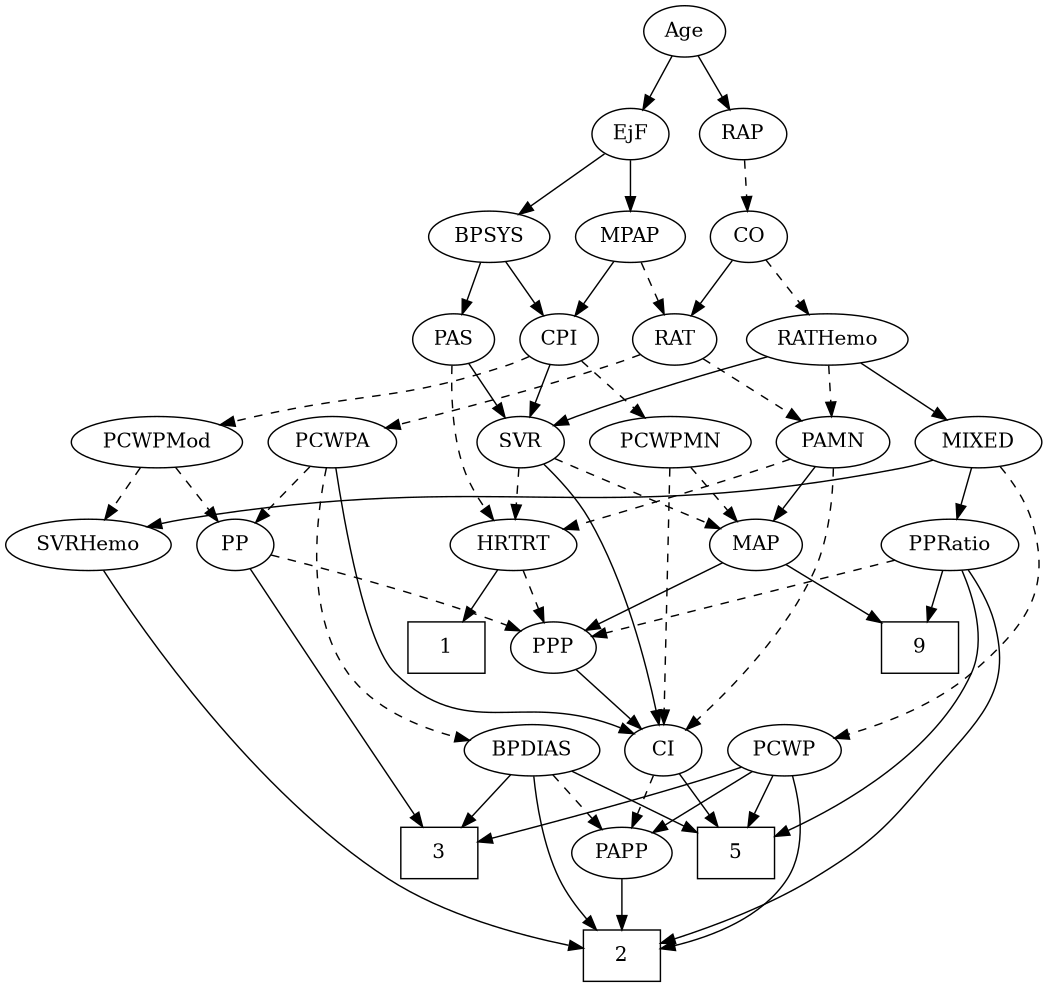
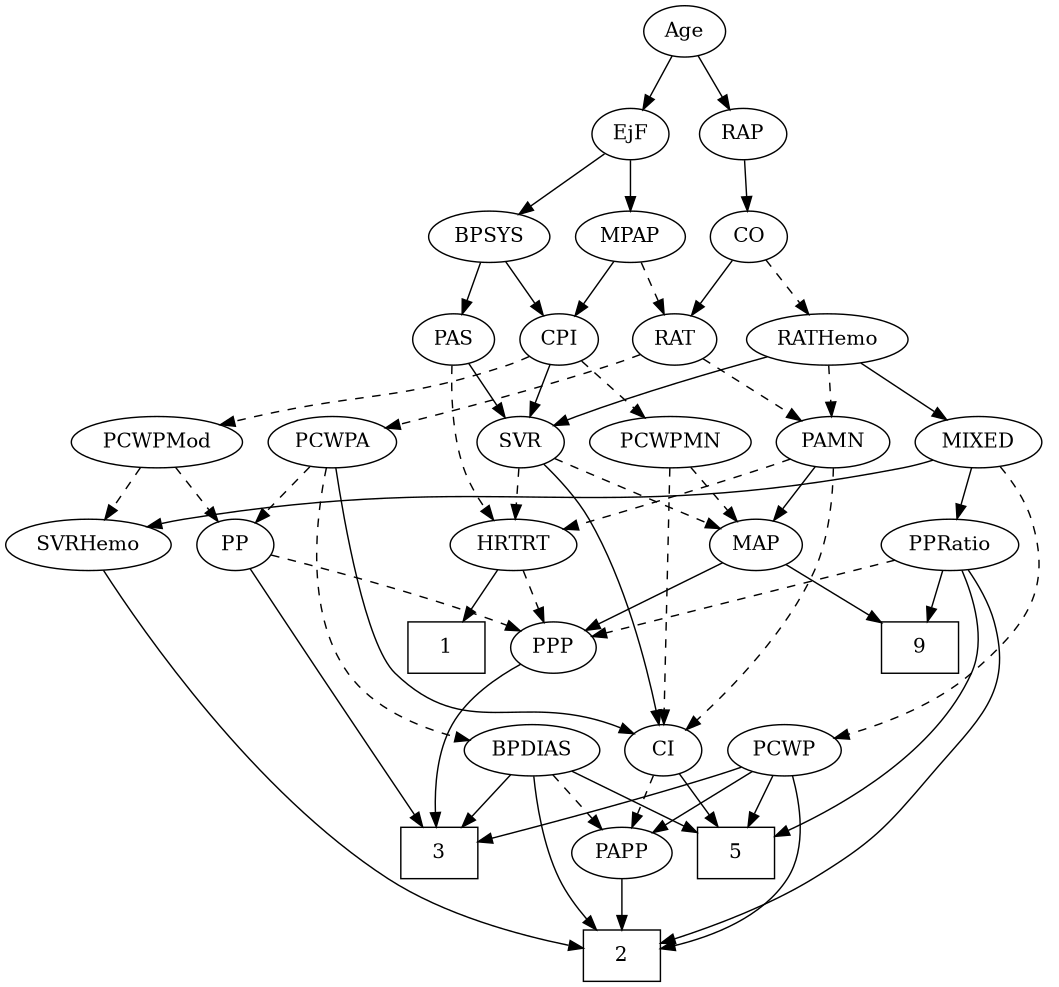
edge "RAP" -> "CO": style dashed -> solid
edge "PPP" -> "CI": now "PPP" -> "3"
